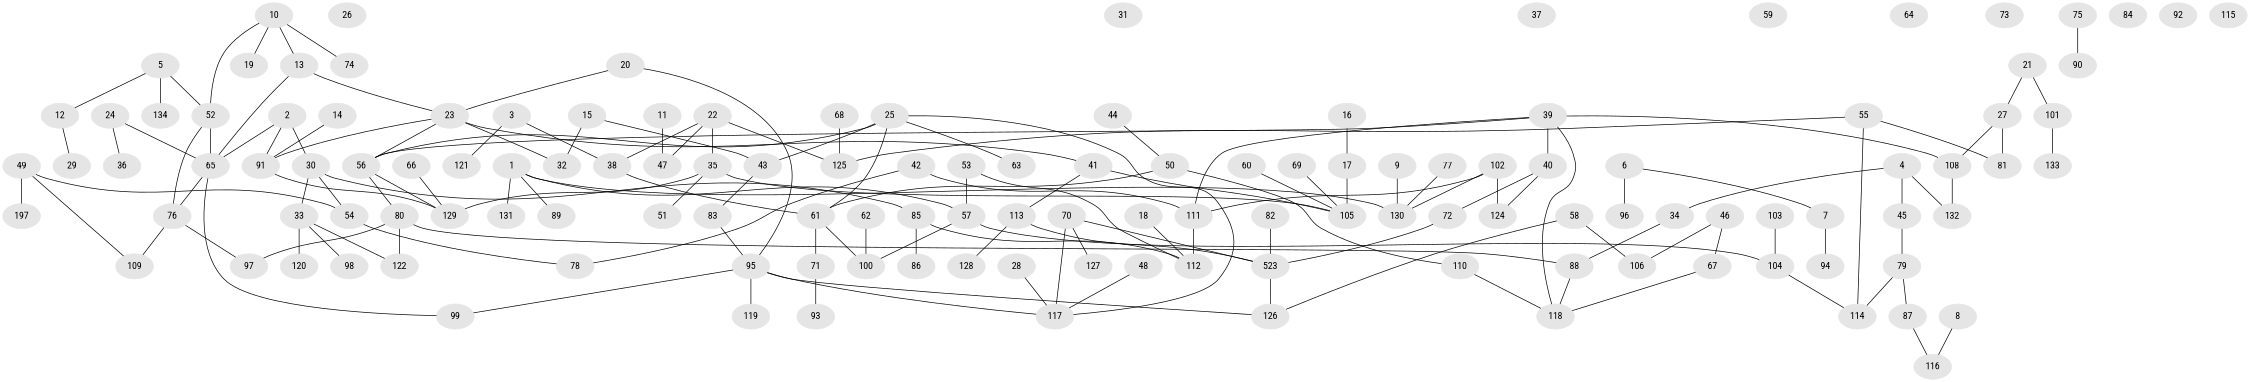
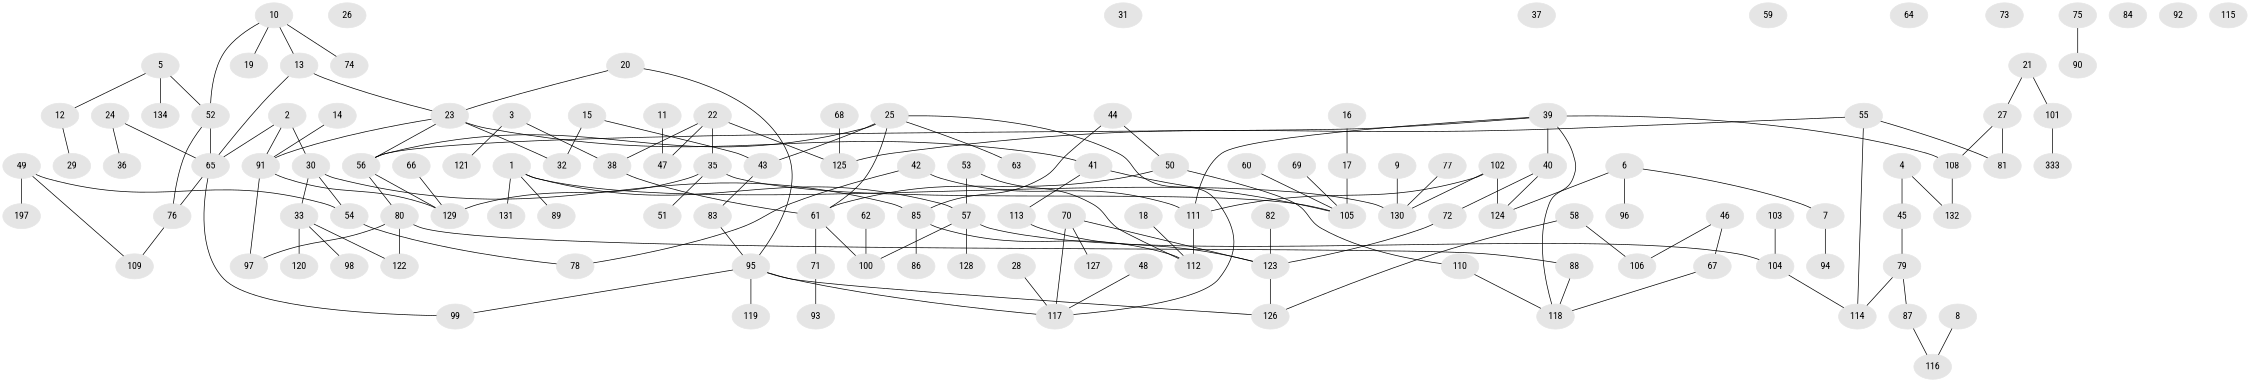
node "133": label "133" -> "333"
edge "44" -- "85": added
edge "6" -- "124": added
node "34": removed
edge "76" -- "97": now "91" -- "97"
edge "113" -- "128": now "57" -- "128"
node "523": label "523" -> "123"
